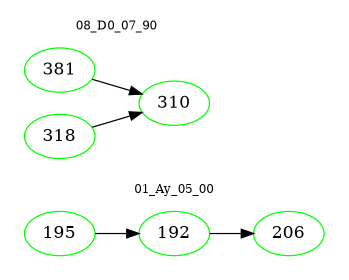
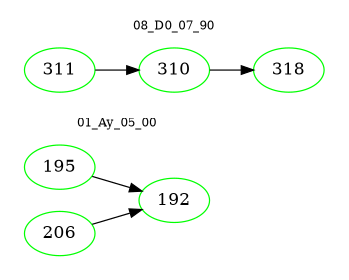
node "381": label "381" -> "311"
edge "318" -> "310": reversed
edge "192" -> "206": reversed
